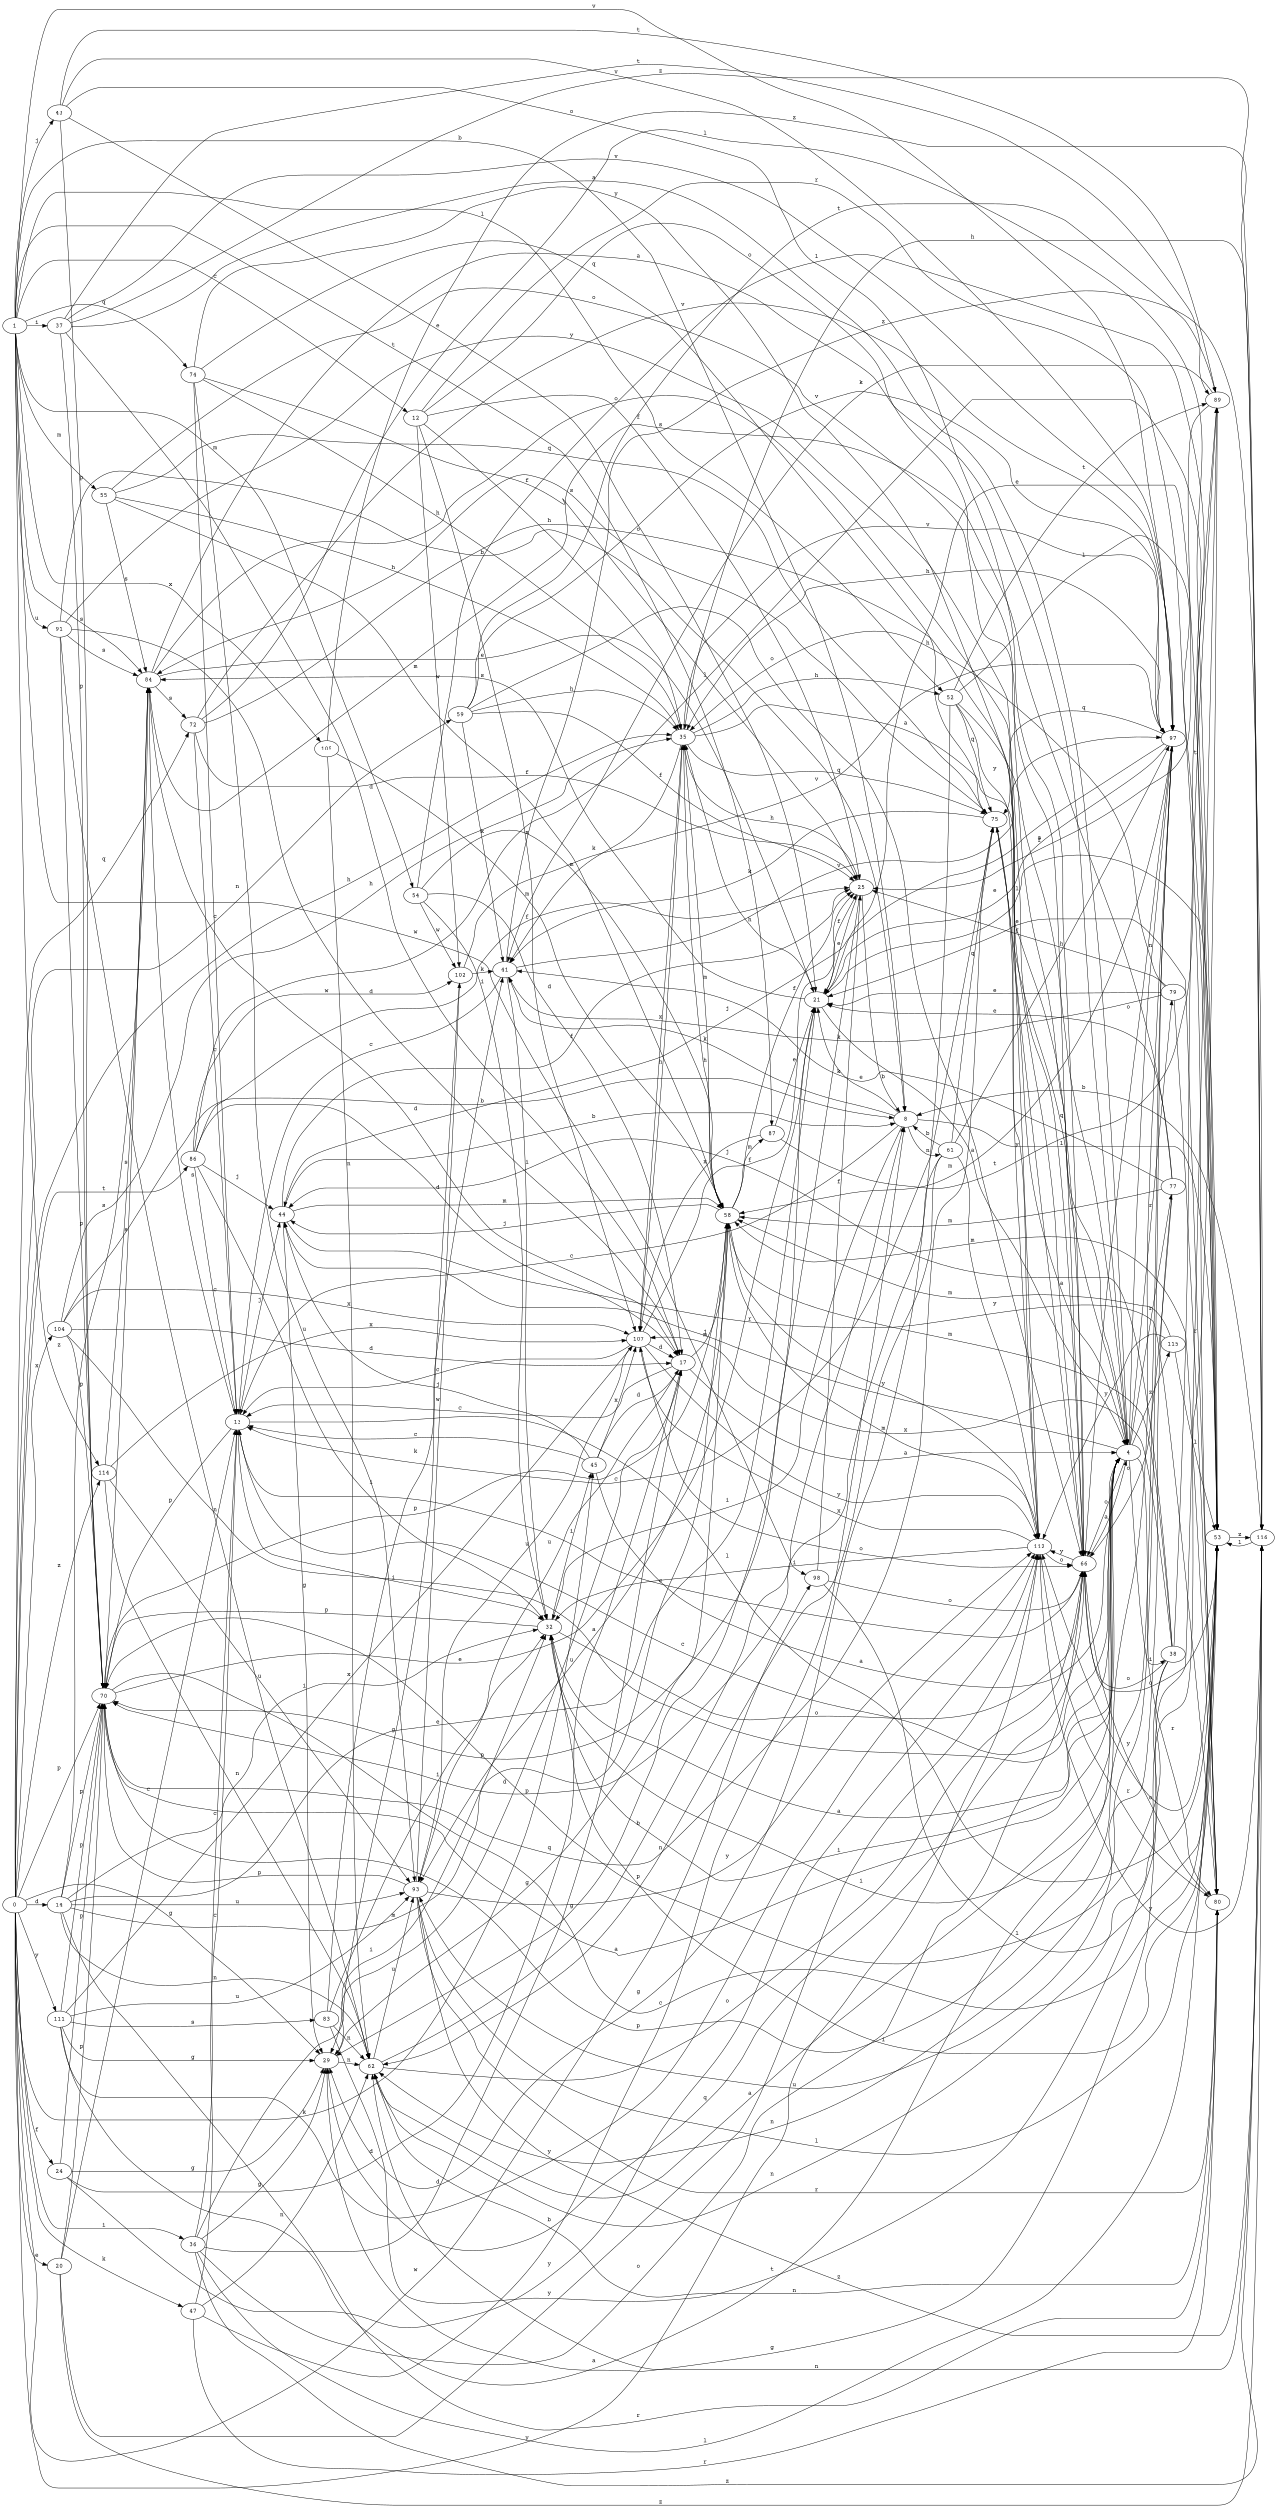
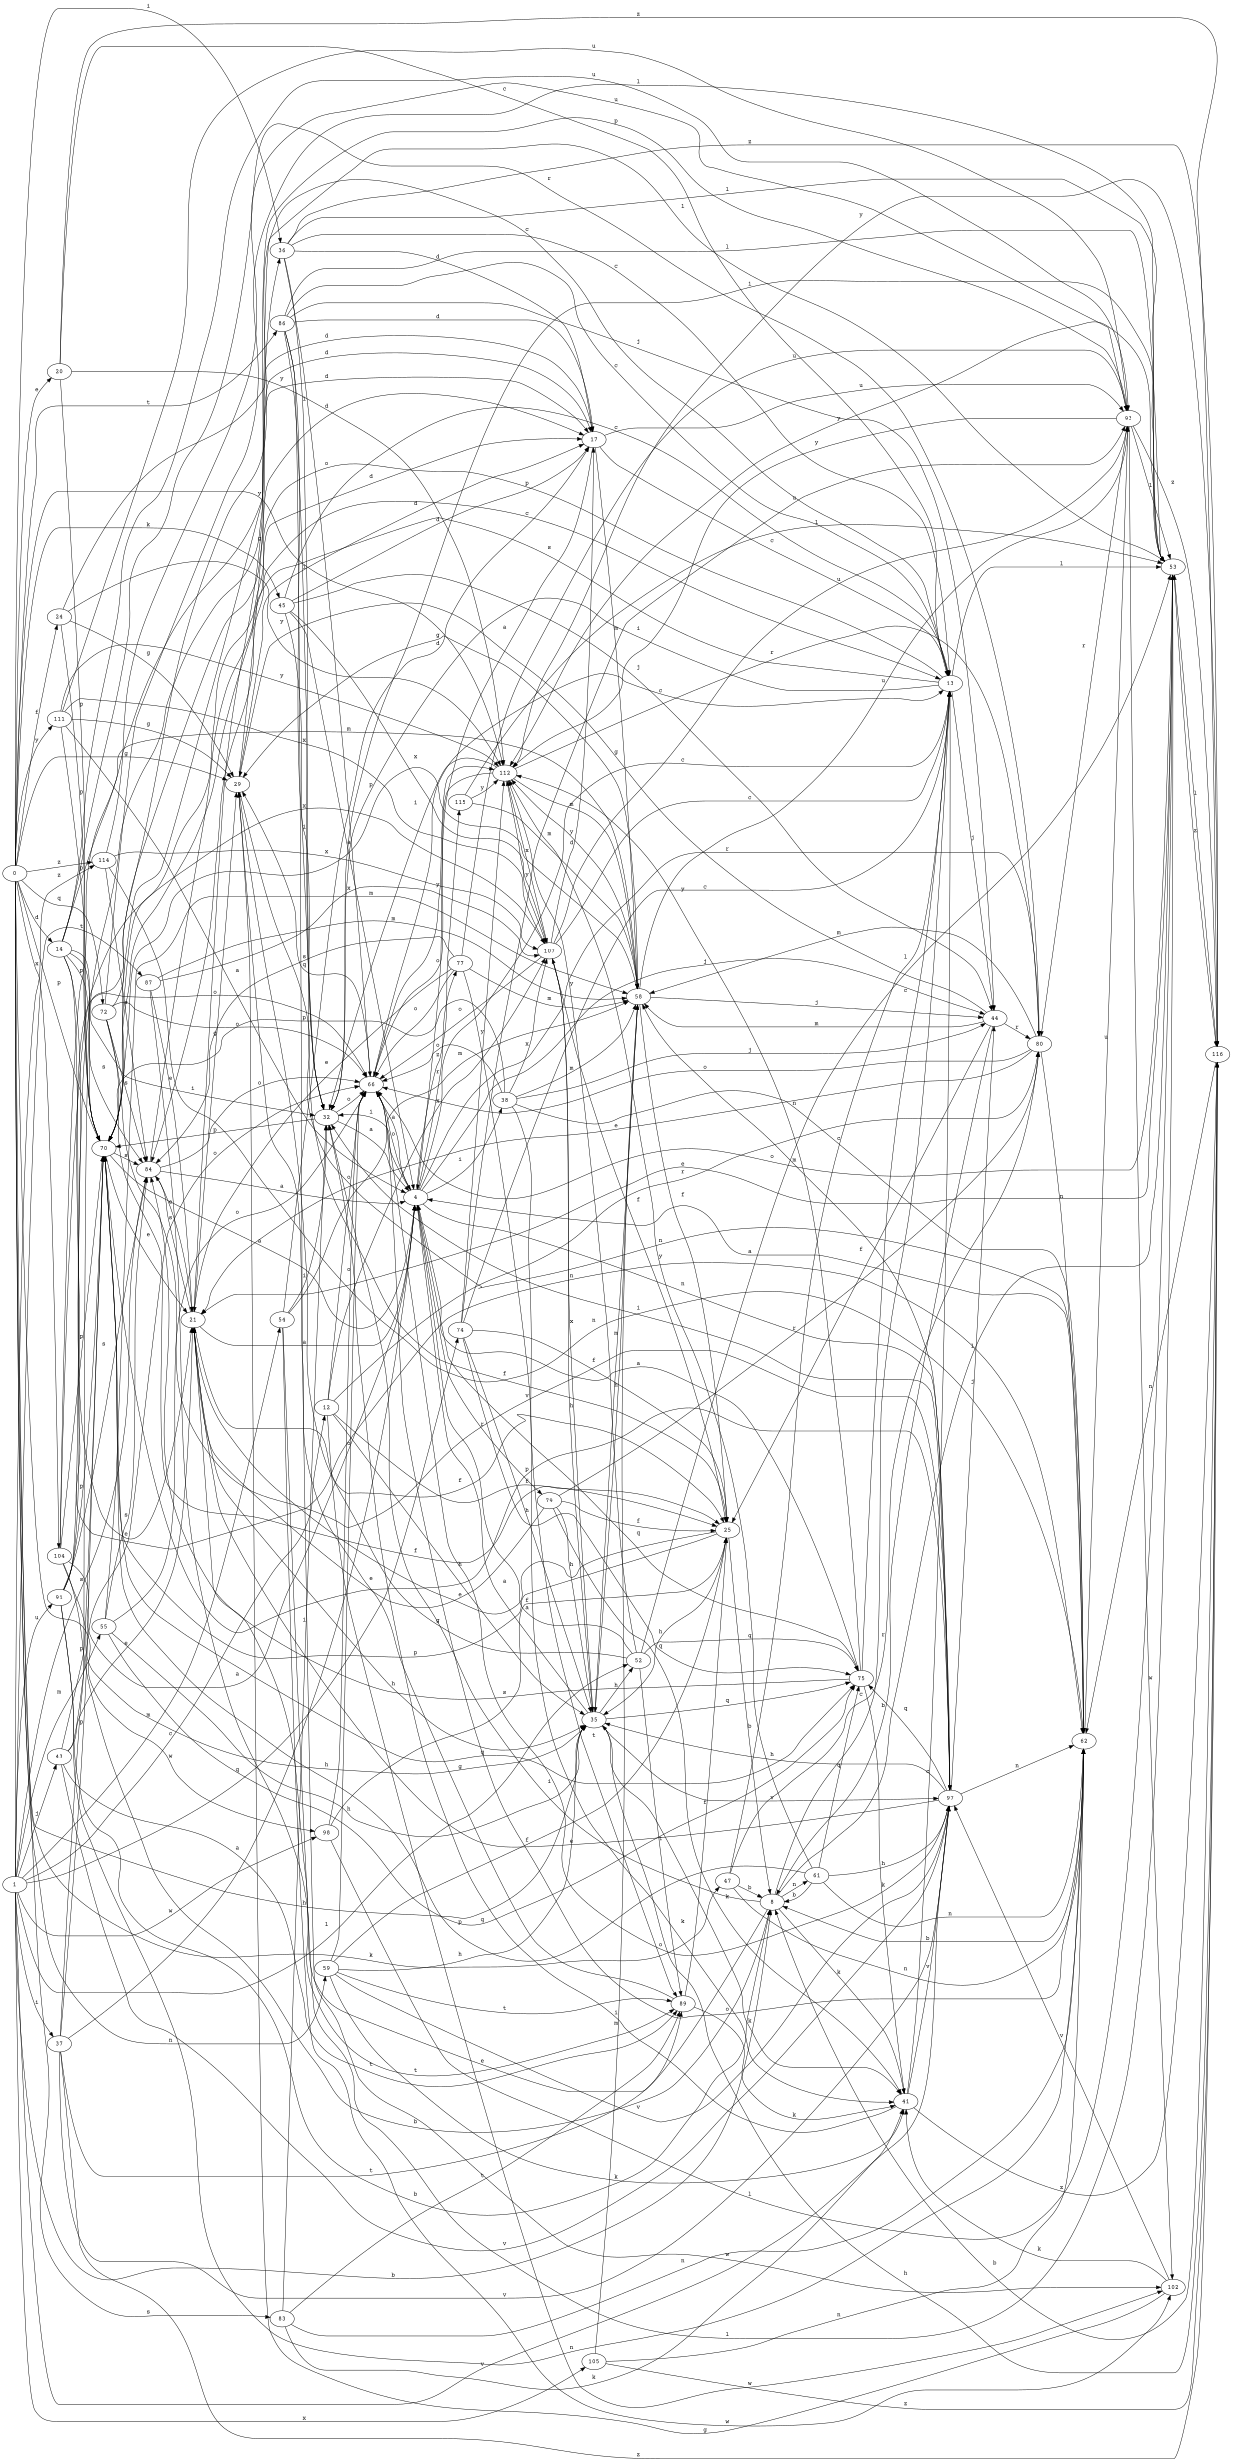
edge "91" -> "66": label "y" -> "o"
edge "84" -> "72": reversed
edge "58" -> "87": reversed
edge "32" -> "45": reversed
edge "70" -> "53": now "70" -> "13"
edge "111" -> "83": now "0" -> "83"
edge "36" -> "29": reversed
